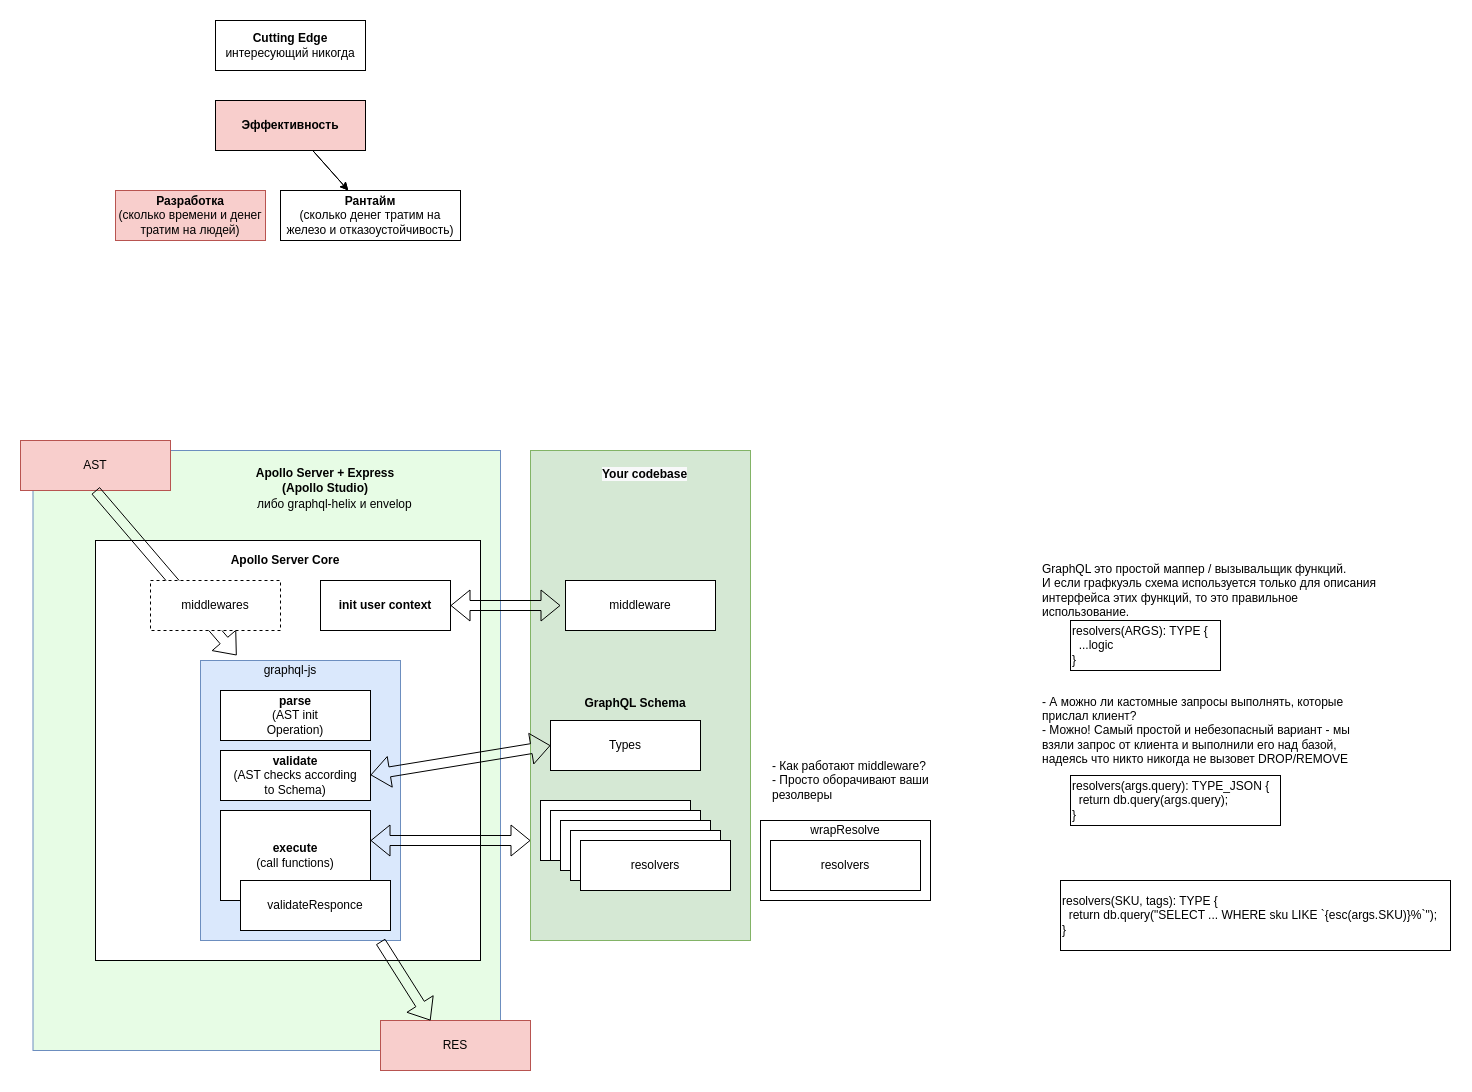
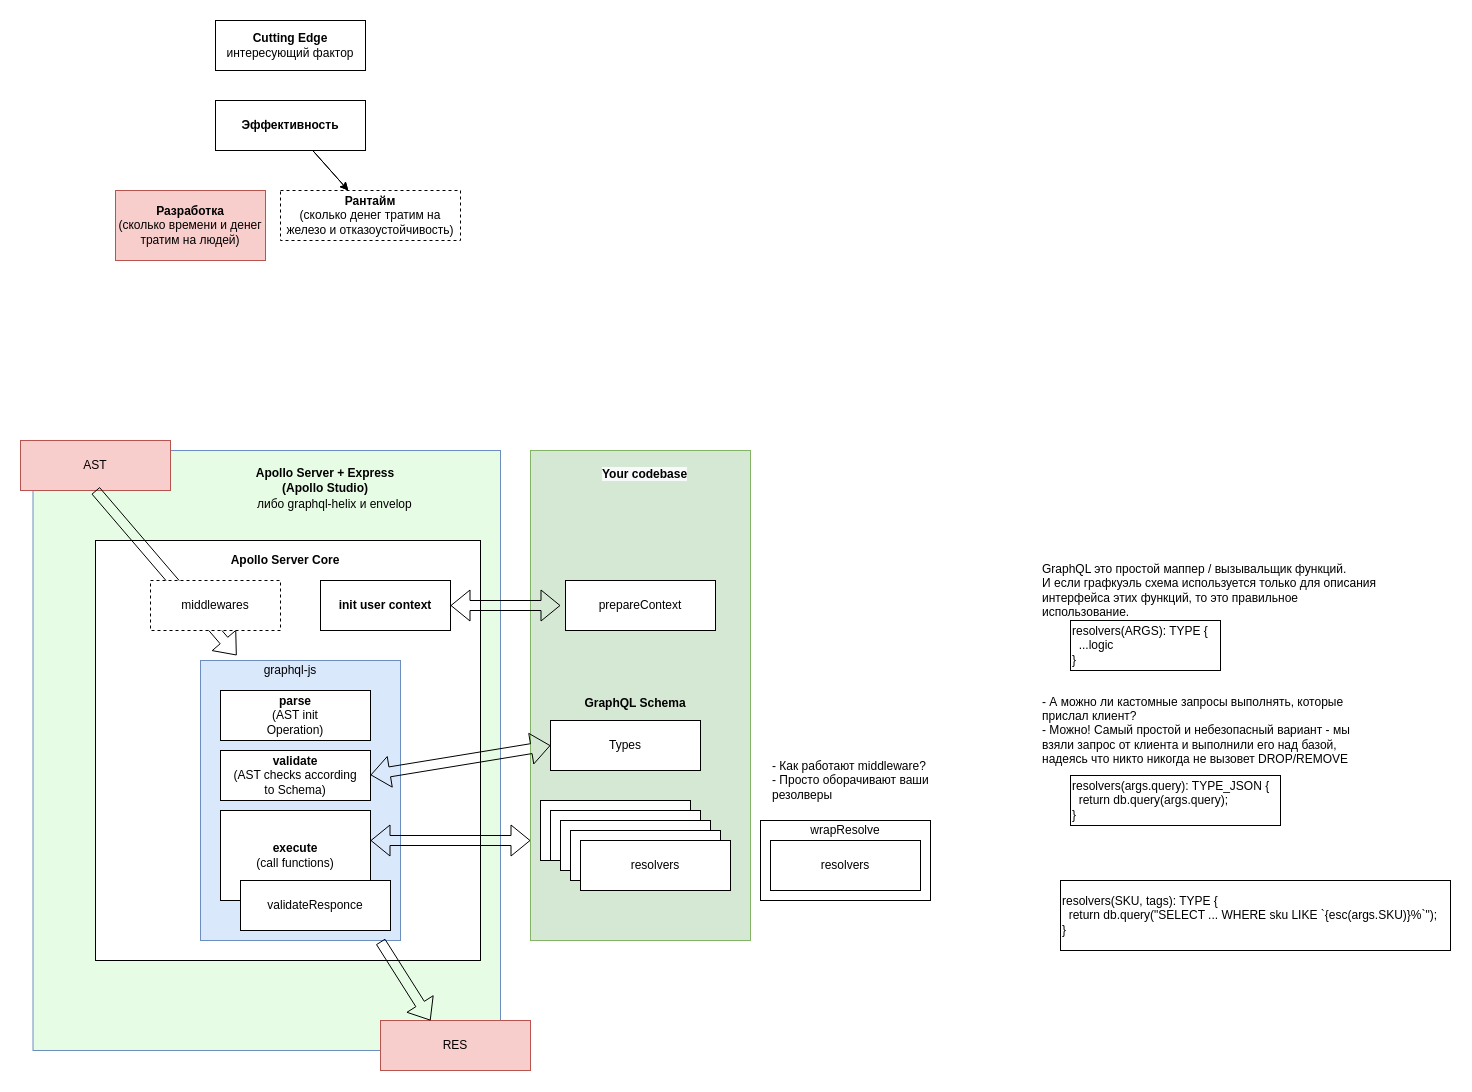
node "Cutting Edge интересующий никогда": label "Cutting Edge интересующий никогда" -> "Cutting Edge интересующий фактор"
node "Эффективность": fillcolor #f8cecc -> #ffffff
node "Разработка (сколько времени и денег тратим на людей)": size 150x50 -> 150x70
node "Рантайм (сколько денег тратим на железо и отказоустойчивость)": style solid -> dashed
node "middleware": label "middleware" -> "prepareContext"
